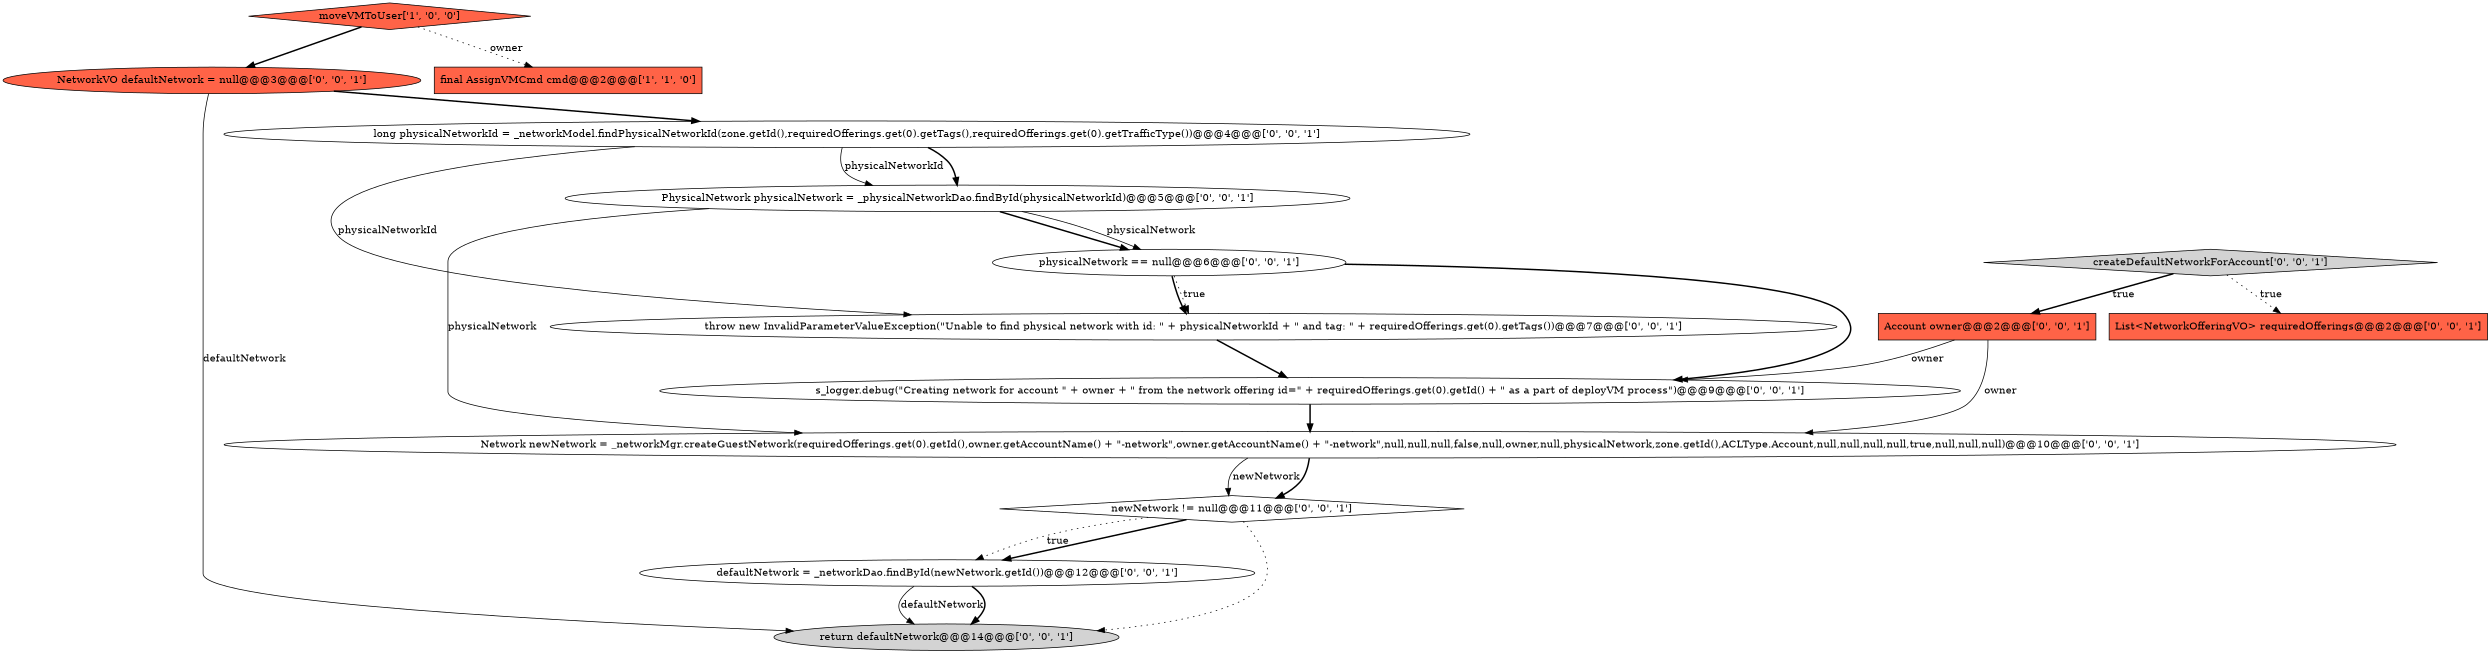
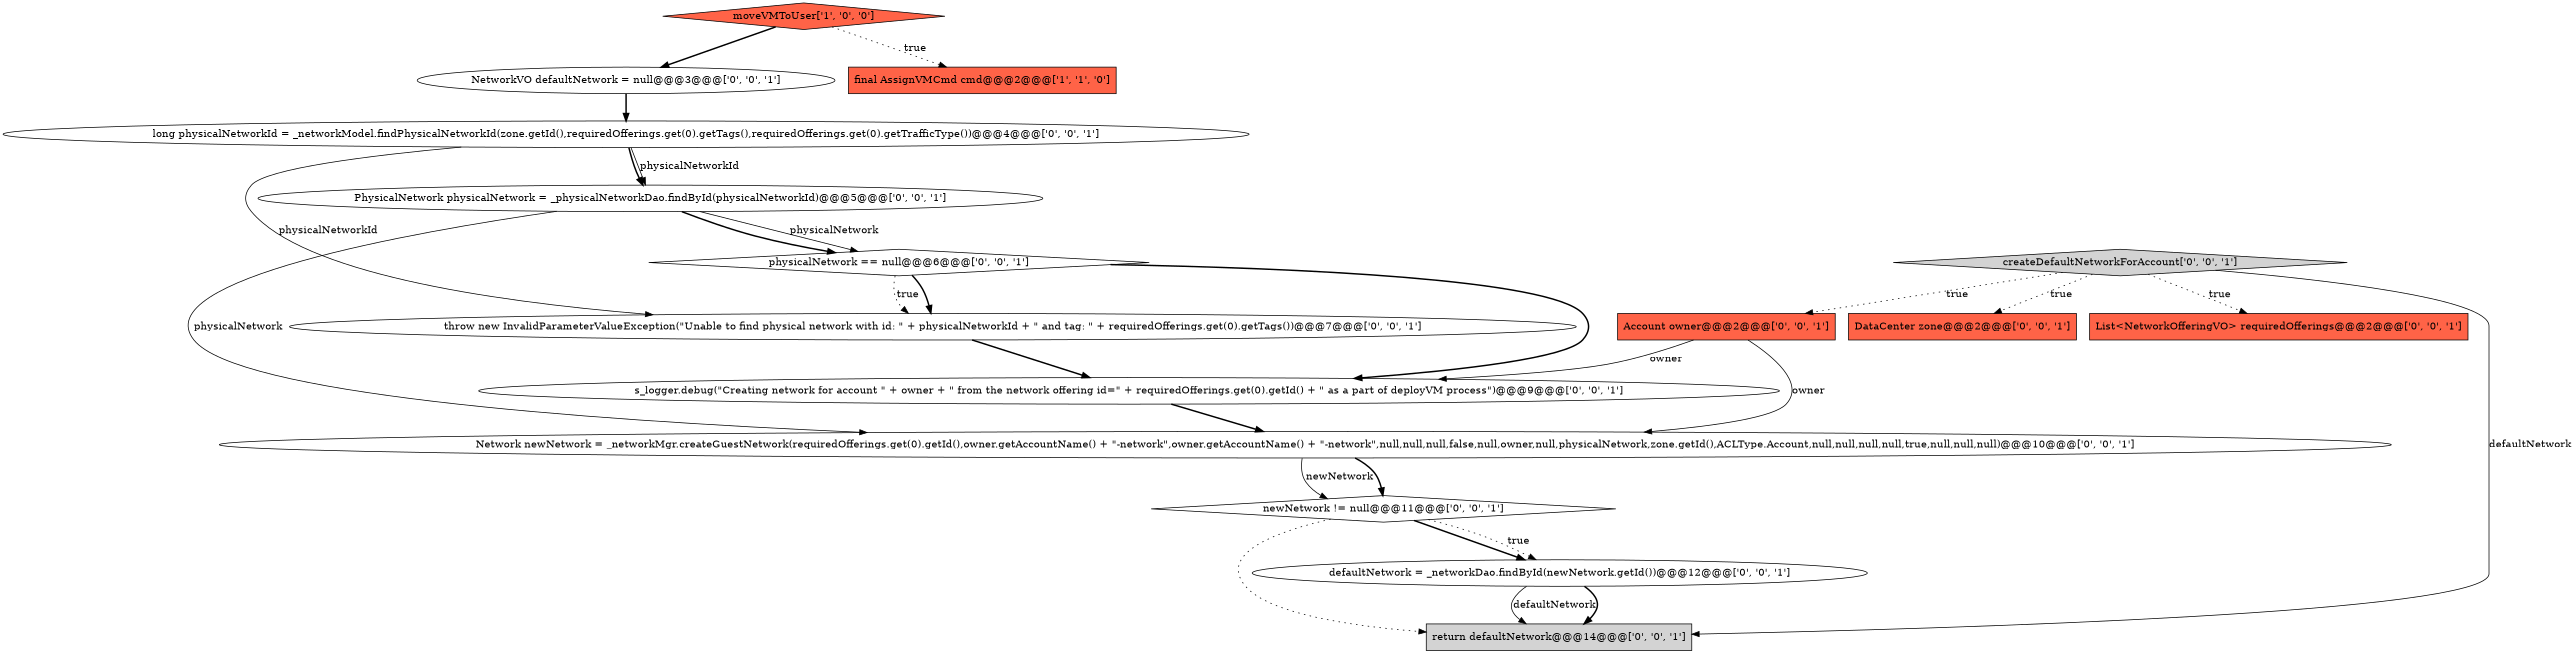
edge "moveVMToUser['1', '0', '0']" -> "final AssignVMCmd cmd@@@2@@@['1', '1', '0']": label "owner" -> "true"
node "NetworkVO defaultNetwork = null@@@3@@@['0', '0', '1']": fillcolor tomato -> white
node "physicalNetwork == null@@@6@@@['0', '0', '1']": shape ellipse -> diamond
edge "createDefaultNetworkForAccount['0', '0', '1']" -> "Account owner@@@2@@@['0', '0', '1']": style bold -> dotted
node "DataCenter zone@@@2@@@['0', '0', '1']": added
edge "NetworkVO defaultNetwork = null@@@3@@@['0', '0', '1']" -> "return defaultNetwork@@@14@@@['0', '0', '1']": now "createDefaultNetworkForAccount['0', '0', '1']" -> "return defaultNetwork@@@14@@@['0', '0', '1']"
node "return defaultNetwork@@@14@@@['0', '0', '1']": shape ellipse -> box
